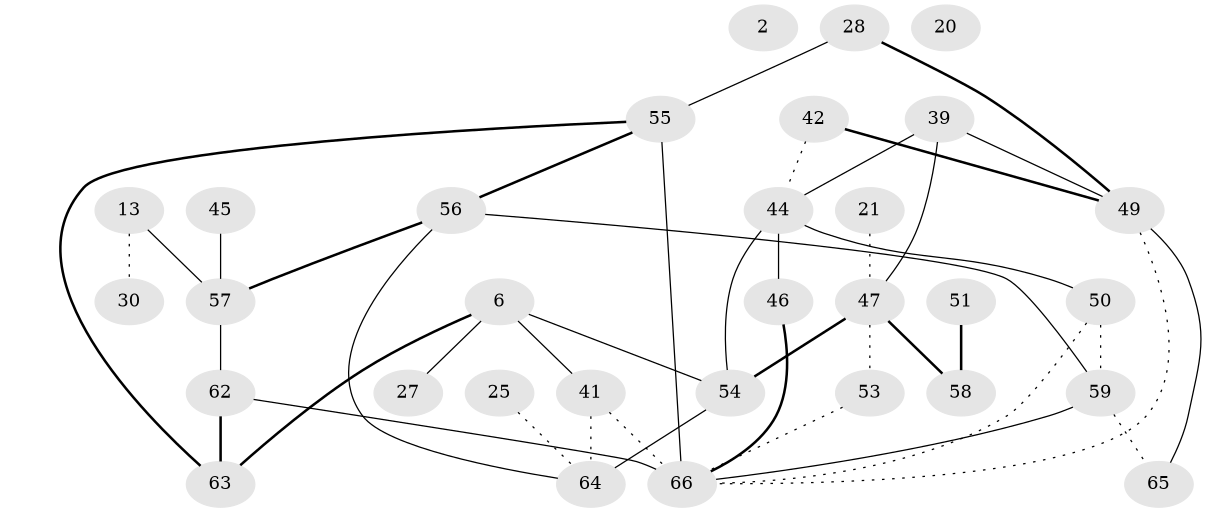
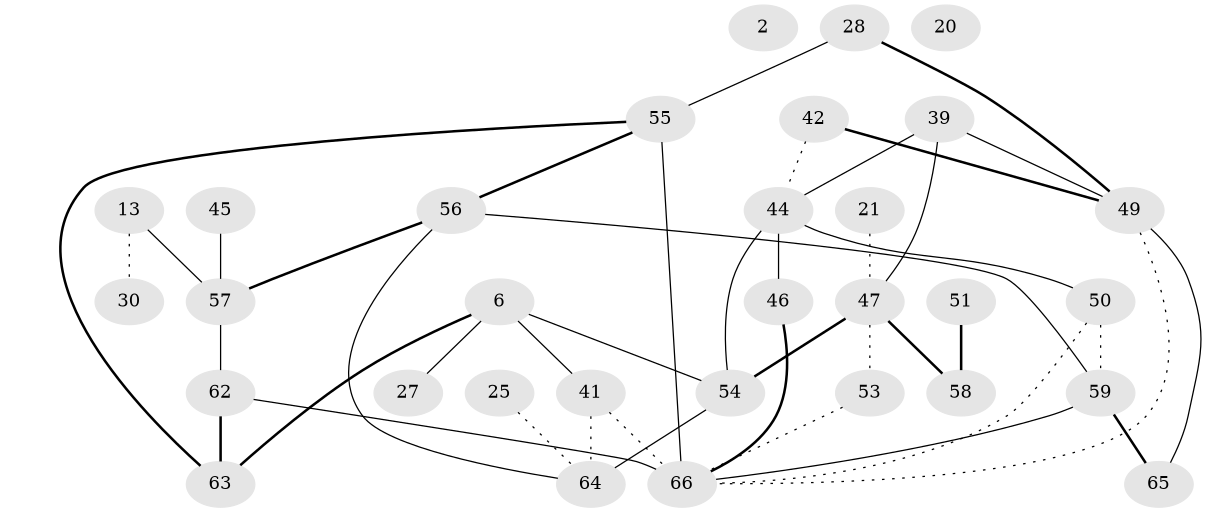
edge "59" -- "65": style dotted -> bold
